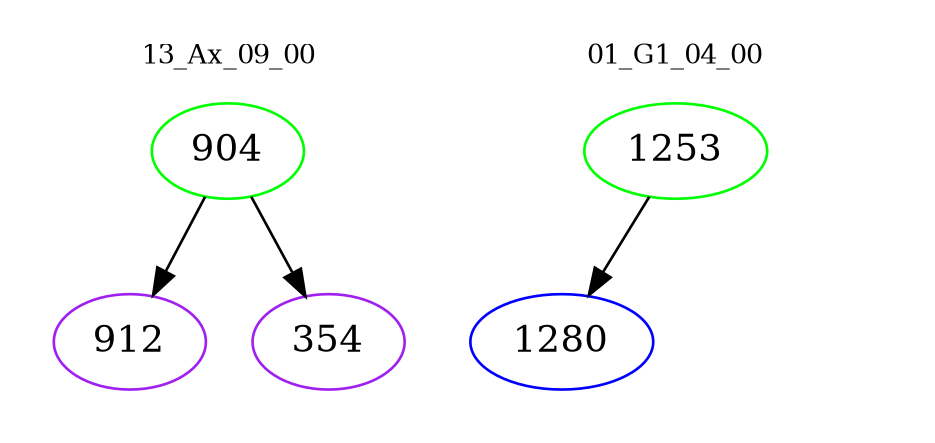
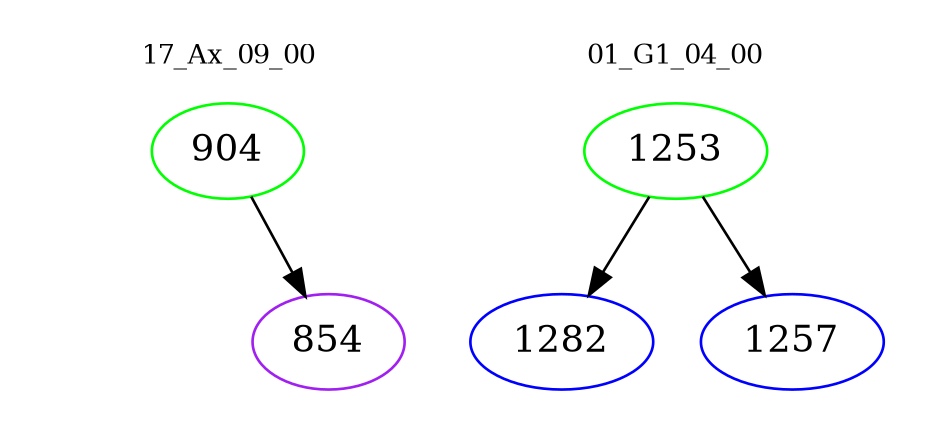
cluster "13_Ax_09_00": label "13_Ax_09_00" -> "17_Ax_09_00"
node "912": removed
node "354": label "354" -> "854"
node "1280": label "1280" -> "1282"
node "1257": added
